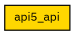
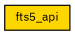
node "api5_api": label "api5_api" -> "fts5_api"
